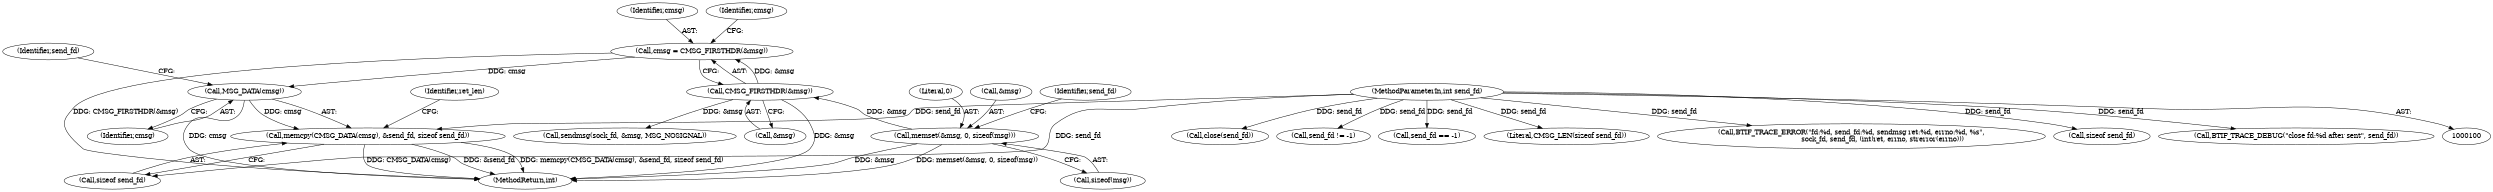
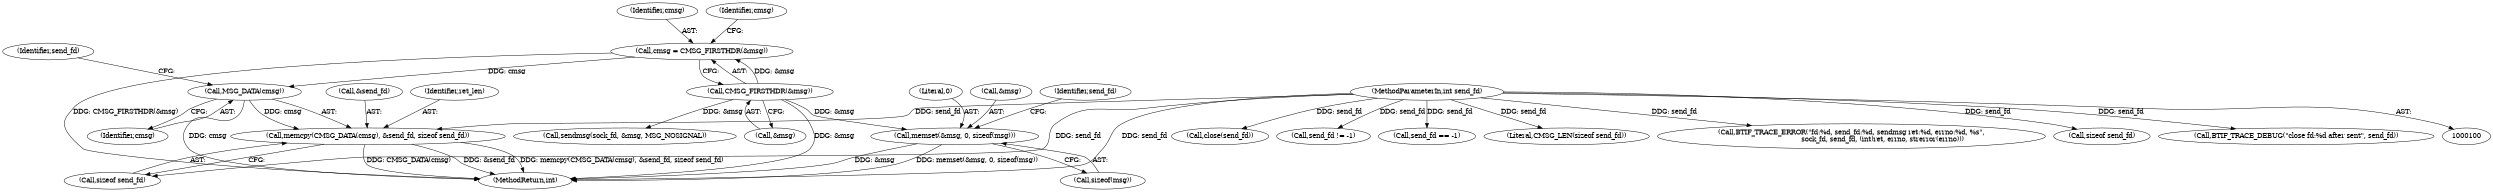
node "(Call,&send_fd)": added
edge "(Identifier,ret_len)" -> "(Call,memcpy(CMSG_DATA(cmsg), &send_fd, sizeof send_fd))": label "CFG: " -> "AST: "
edge "(Call,memset(&msg, 0, sizeof(msg)))" -> "(Call,CMSG_FIRSTHDR(&msg))": reversed
edge "(MethodParameterIn,int send_fd)" -> "(MethodReturn,int)": added, label "DDG: send_fd"
